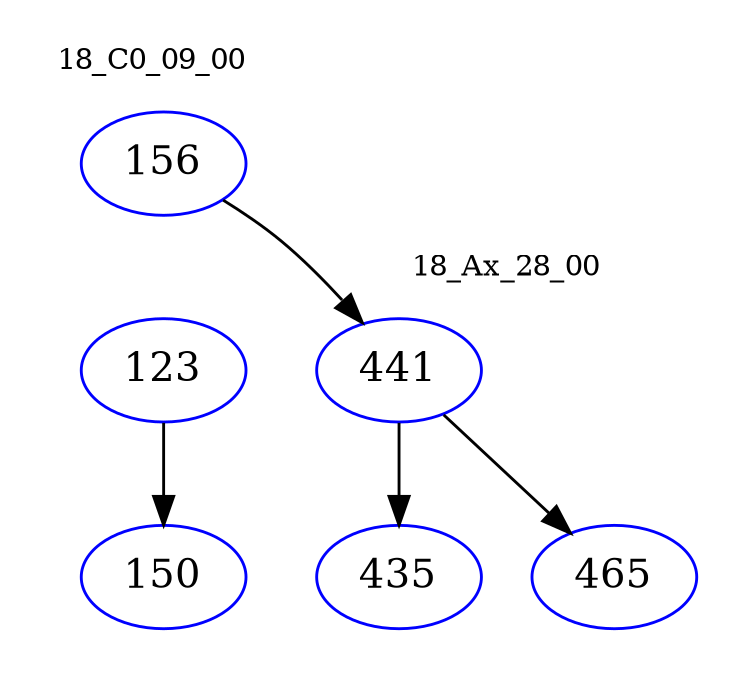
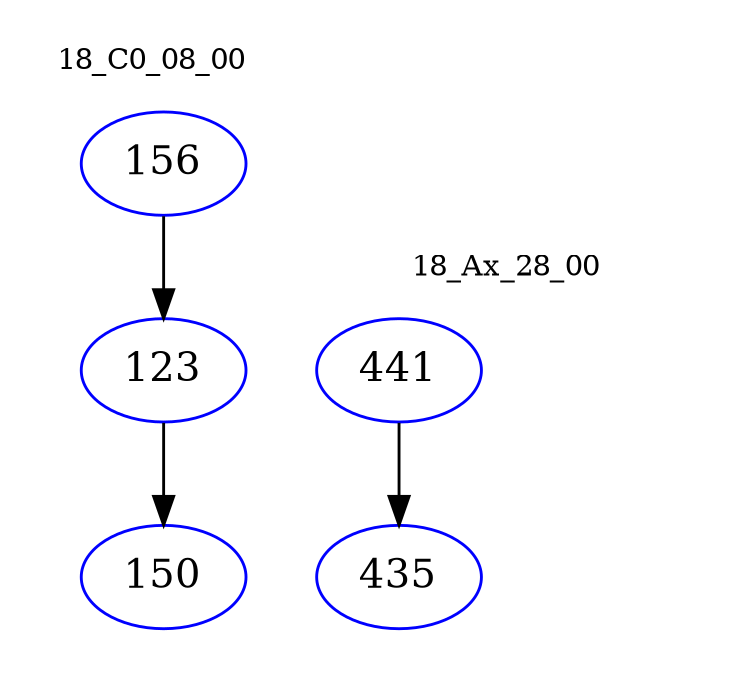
cluster "18_C0_09_00": label "18_C0_09_00" -> "18_C0_08_00"
edge "156" -> "441": now "156" -> "123"
node "465": removed
